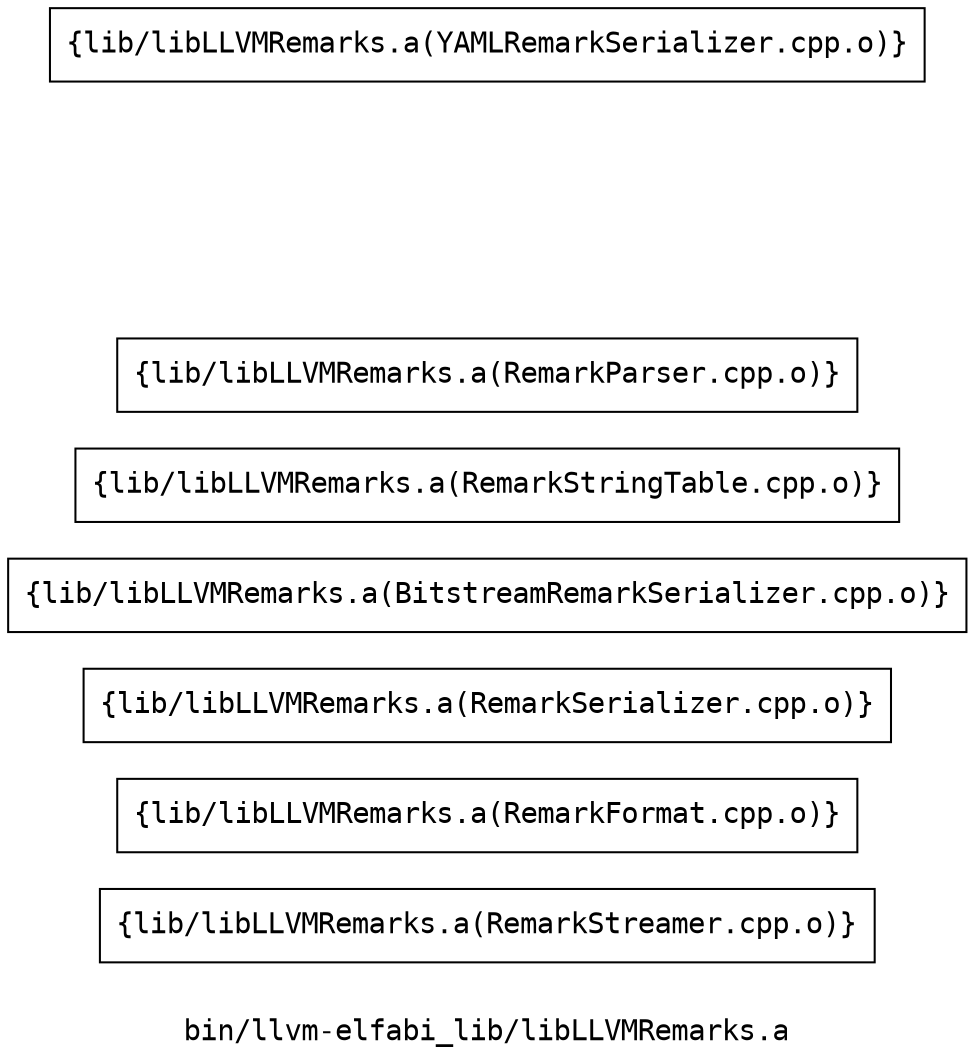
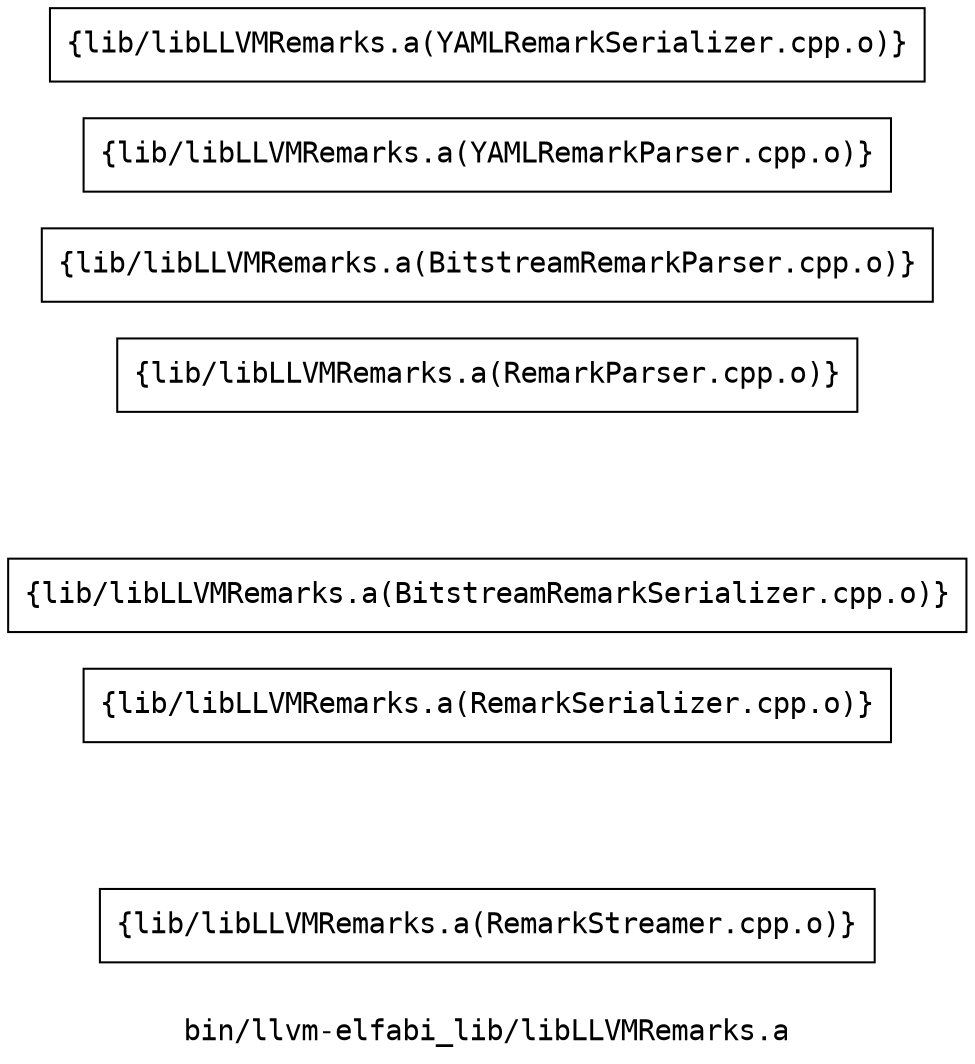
node "{lib/libLLVMRemarks.a(YAMLRemarkParser.cpp.o)}": added
node "{lib/libLLVMRemarks.a(BitstreamRemarkParser.cpp.o)}": added
node "{lib/libLLVMRemarks.a(RemarkStringTable.cpp.o)}": removed
node "{lib/libLLVMRemarks.a(RemarkFormat.cpp.o)}": removed
